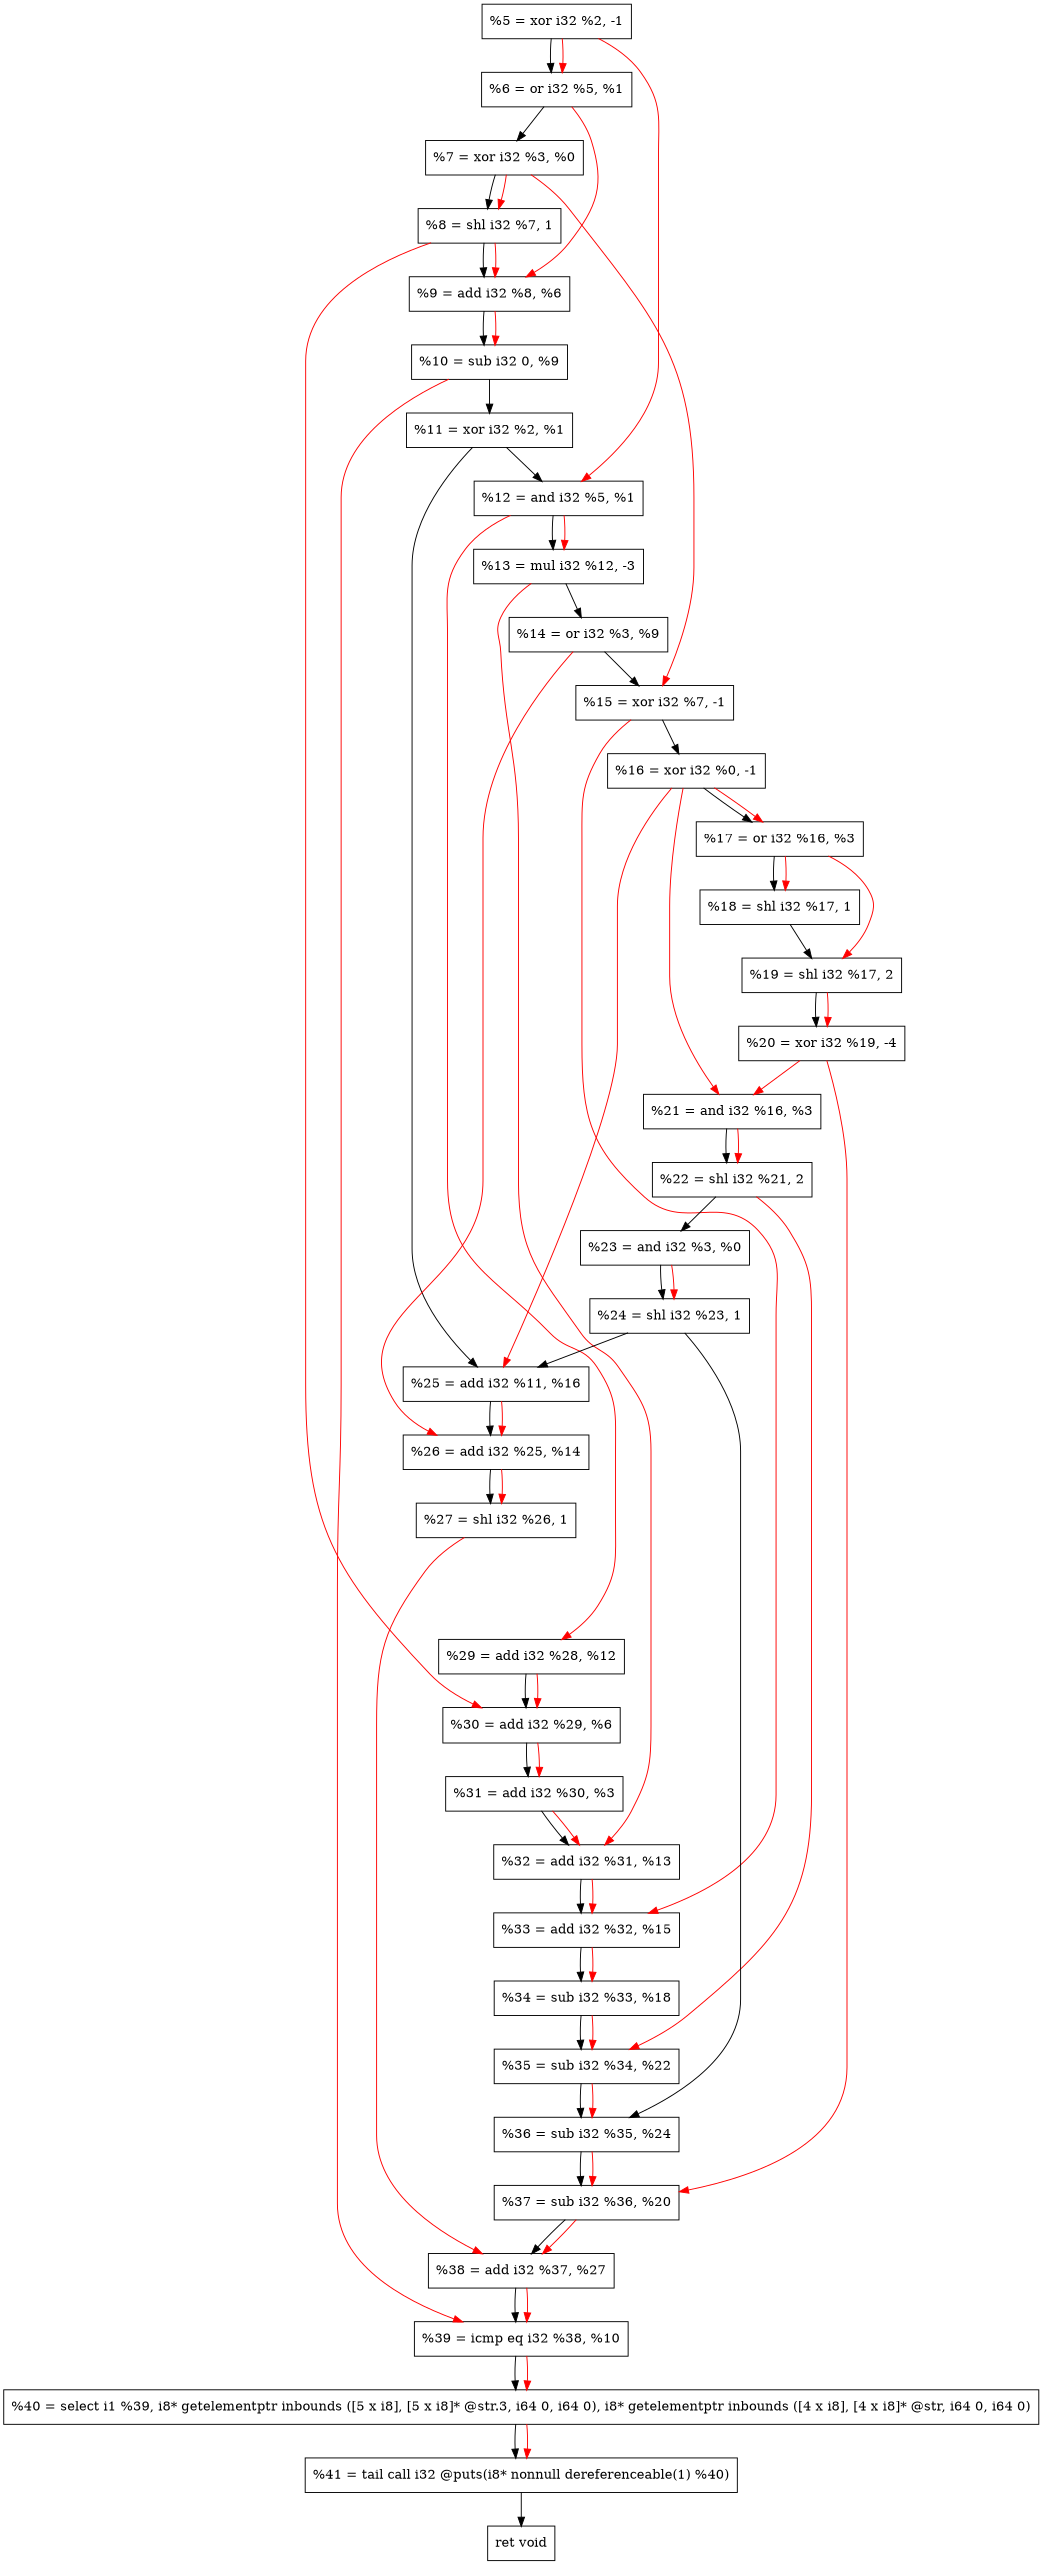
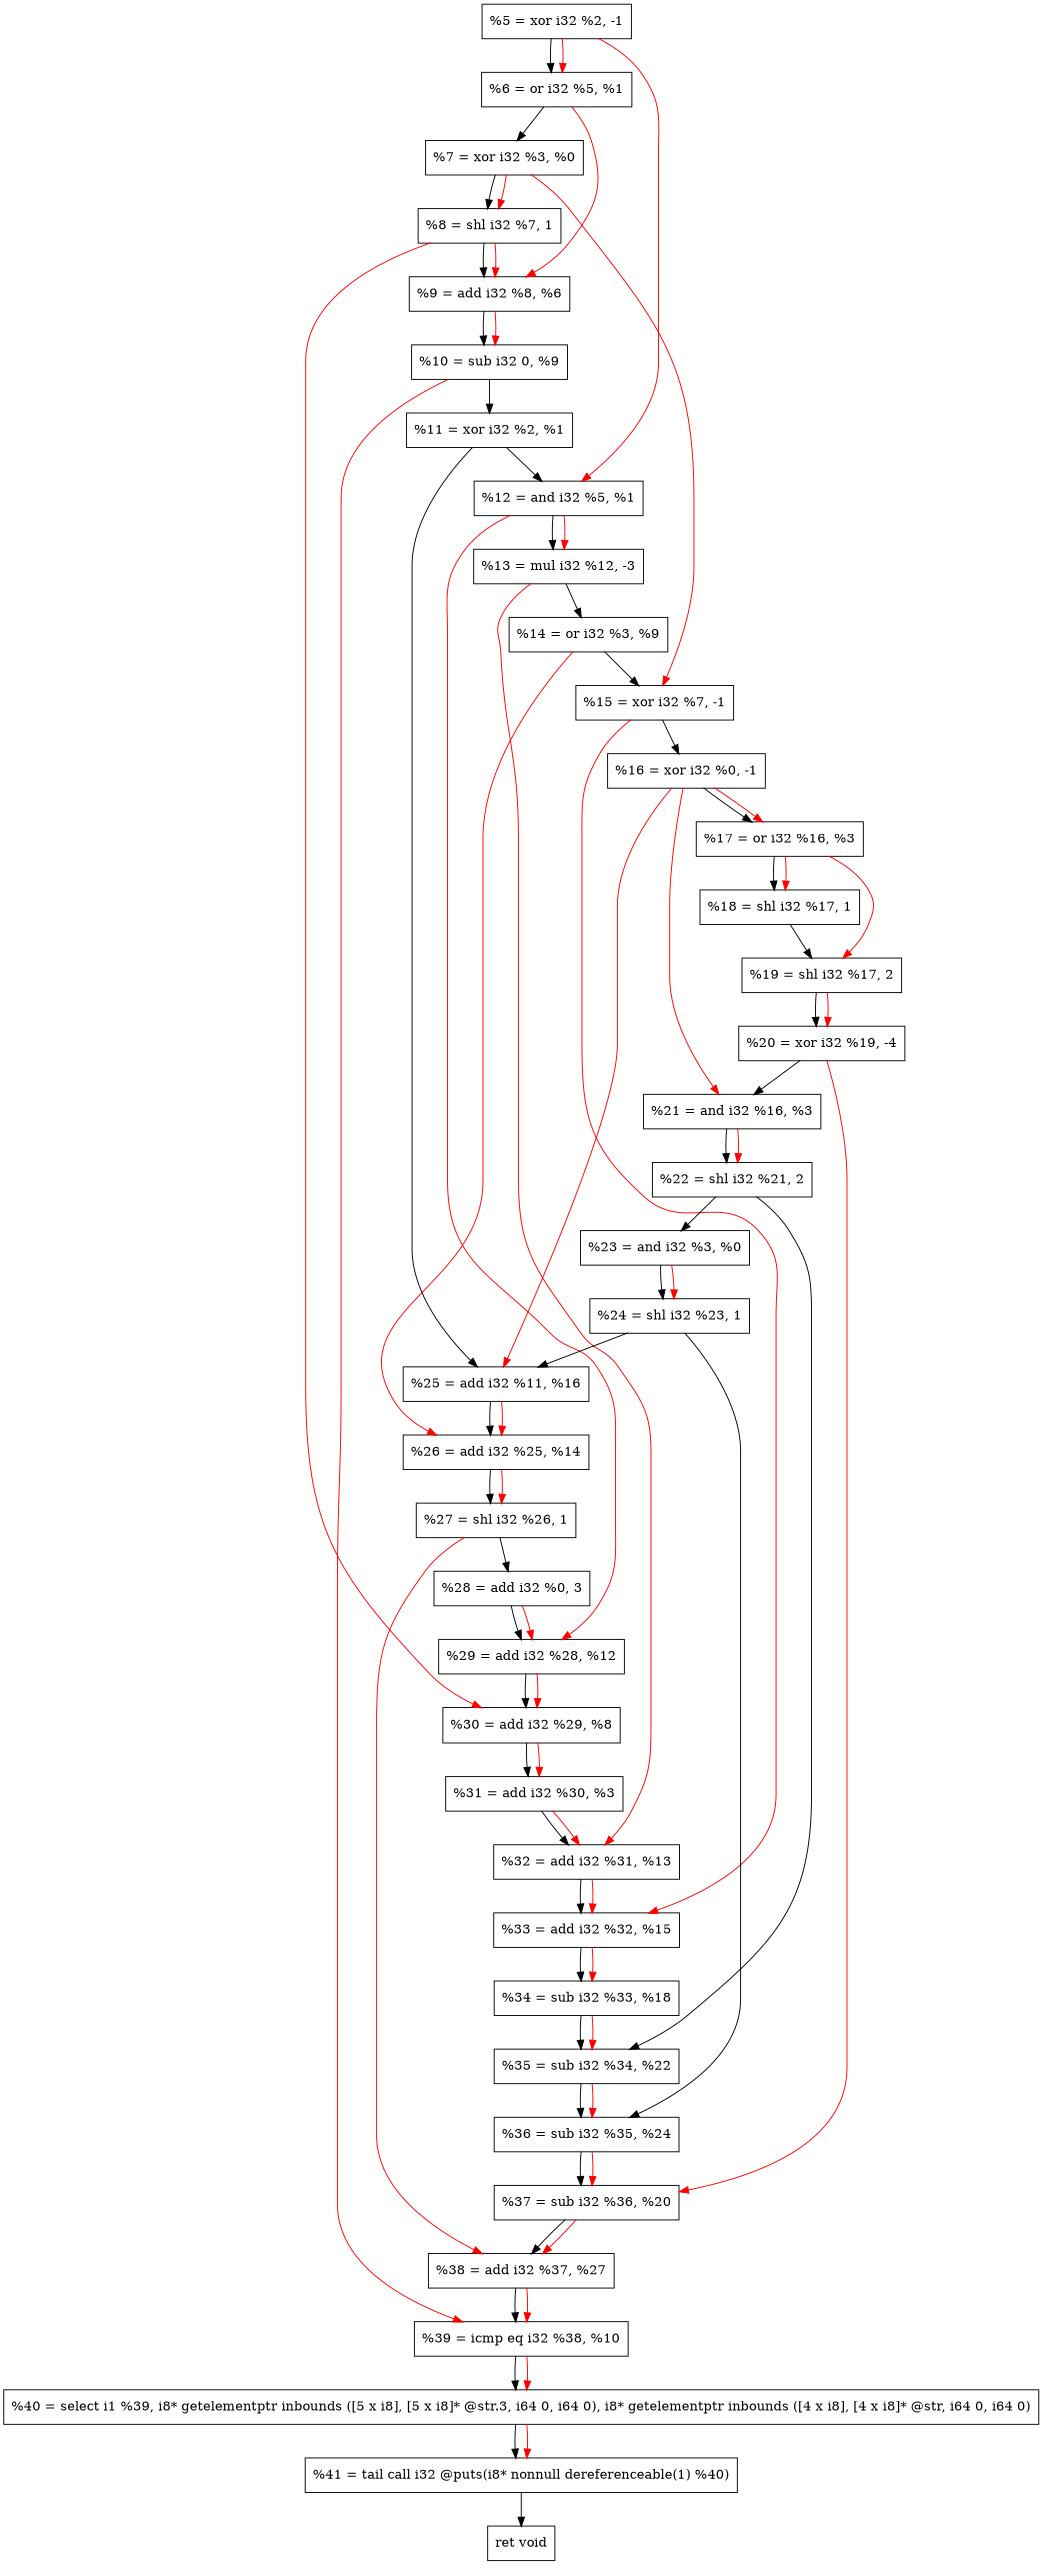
edge "%20 = xor i32 %19, -4" -> "%21 = and i32 %16, %3": color red -> black
node "%28 = add i32 %0, 3": added
edge "%22 = shl i32 %21, 2" -> "%35 = sub i32 %34, %22": color red -> black
node "%30 = add i32 %29, %6": label "%30 = add i32 %29, %6" -> "%30 = add i32 %29, %8"
